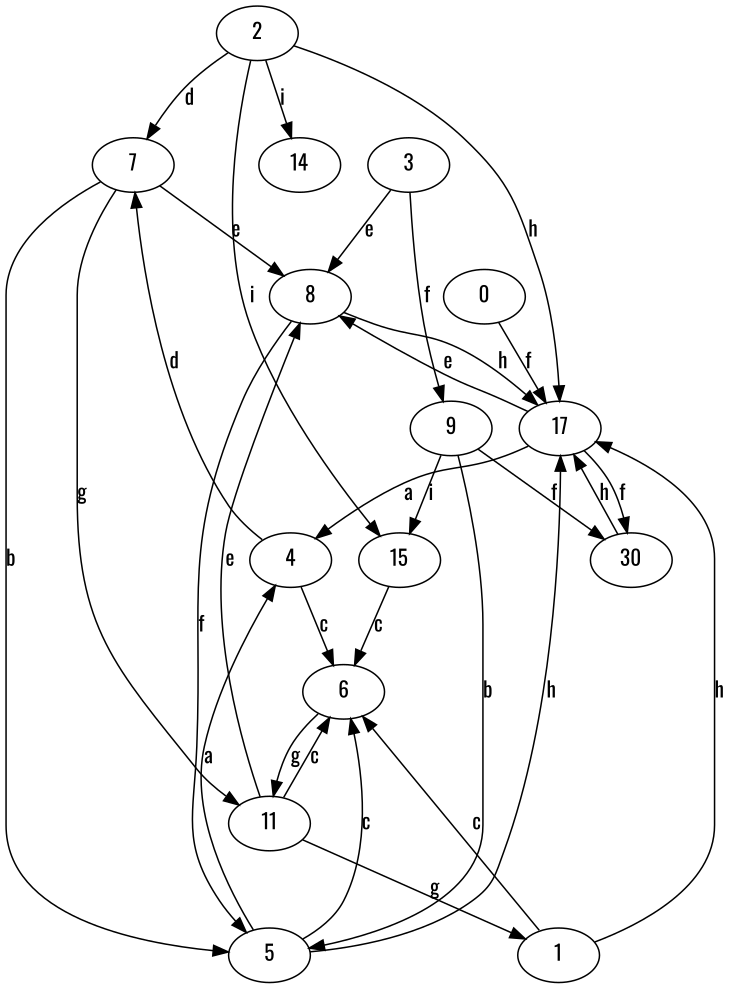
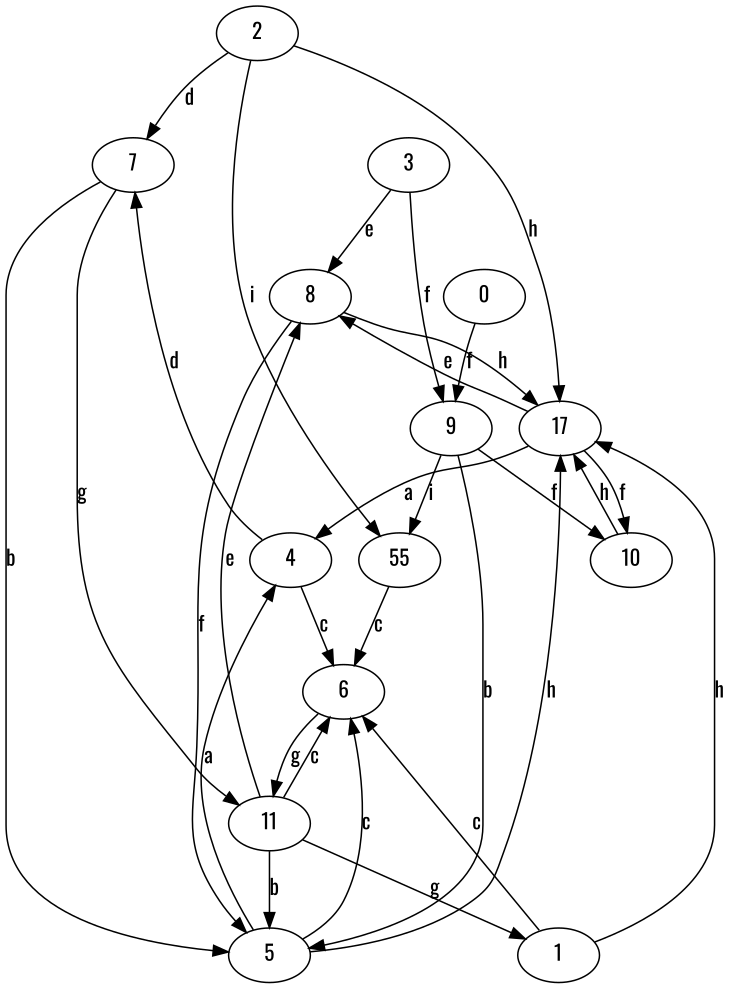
node "14": removed
edge "7" -> "8": removed, label "e"
edge "0" -> "17": now "0" -> "9"
node "15": label "15" -> "55"
node "30": label "30" -> "10"
edge "11" -> "5": added, label "b"
